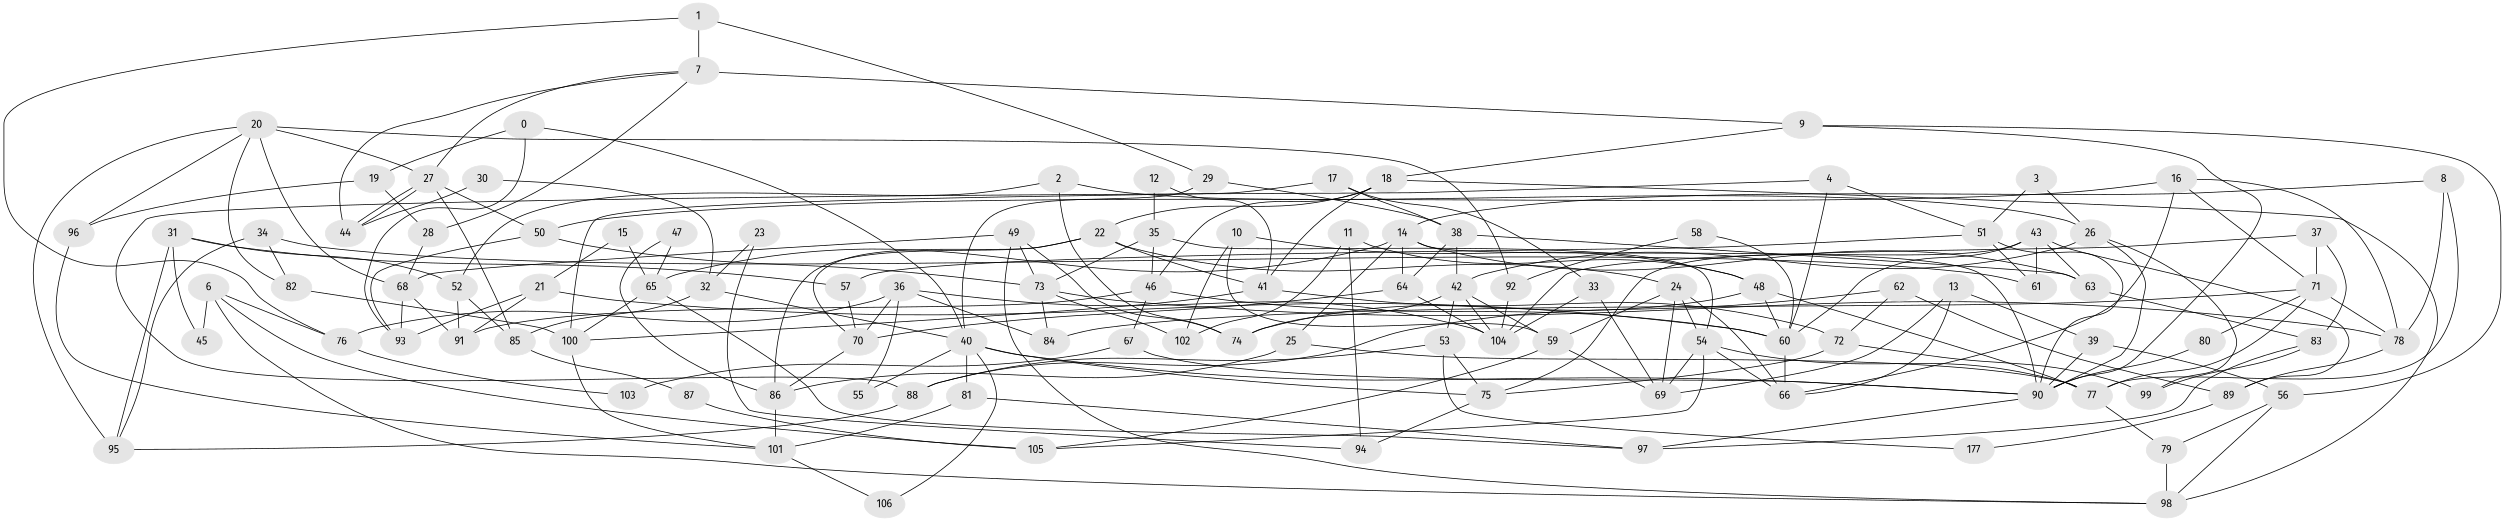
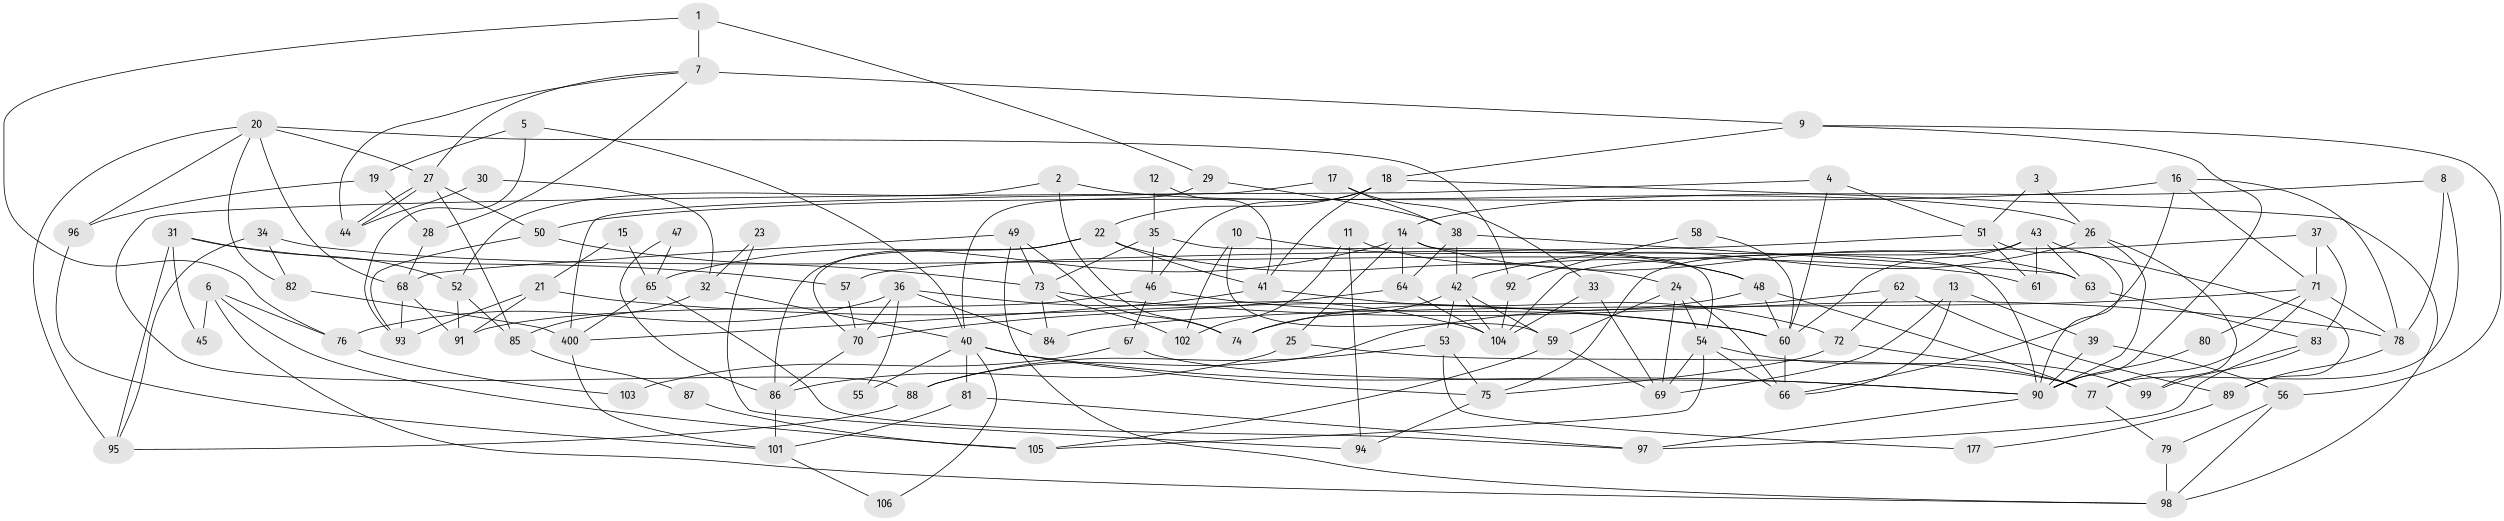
node "0": label "0" -> "5"
node "100": label "100" -> "400"
